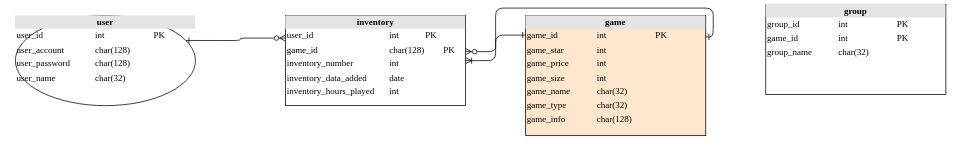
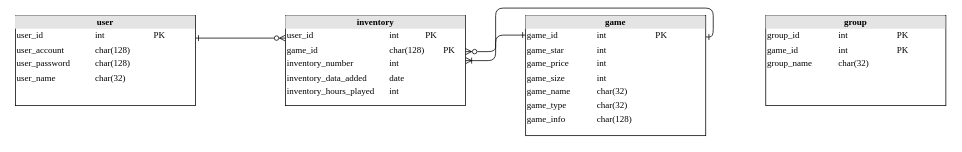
node "group group_id int PK game_id int PK group_name char(32)": moved (855, 49) -> (855, 60)
node "user user_id int PK user_account char(128) user_password char(128) user_name char(32)": shape ellipse -> rectangle
node "game game_id int PK game_star int game_price int game_size int game_name char(32) game_type char(32) game_info char(128)": fillcolor #ffe6cc -> #ffffff
